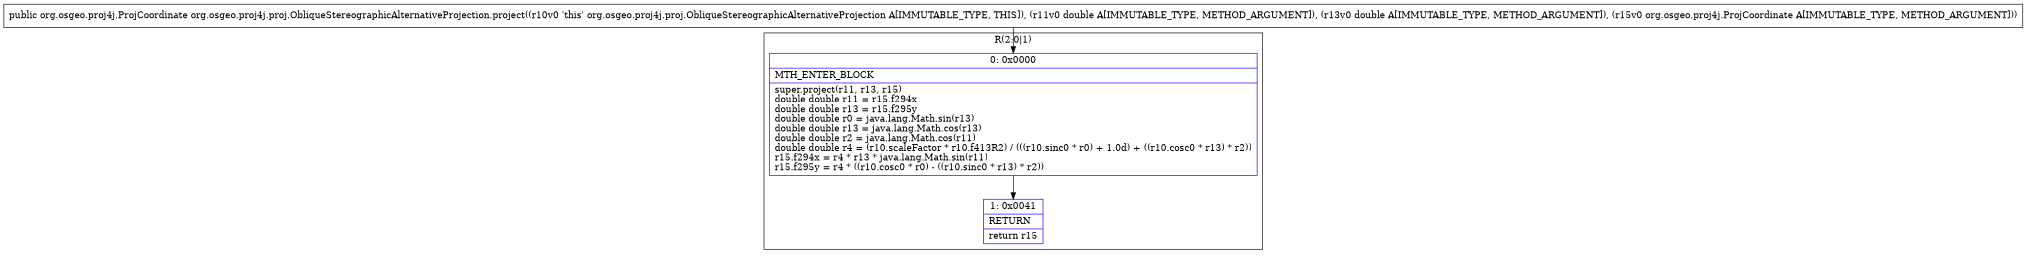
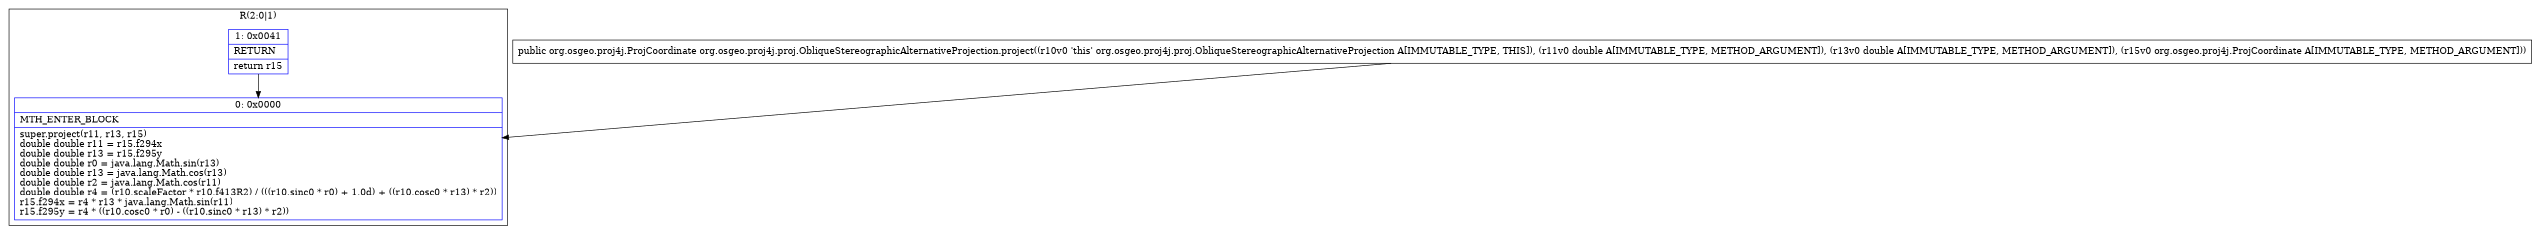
edge "0: 0x0000" -> "1: 0x0041": reversed
